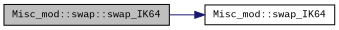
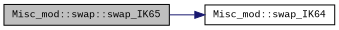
node "Misc_mod::swap::swap_IK64": label "Misc_mod::swap::swap_IK64" -> "Misc_mod::swap::swap_IK65"
